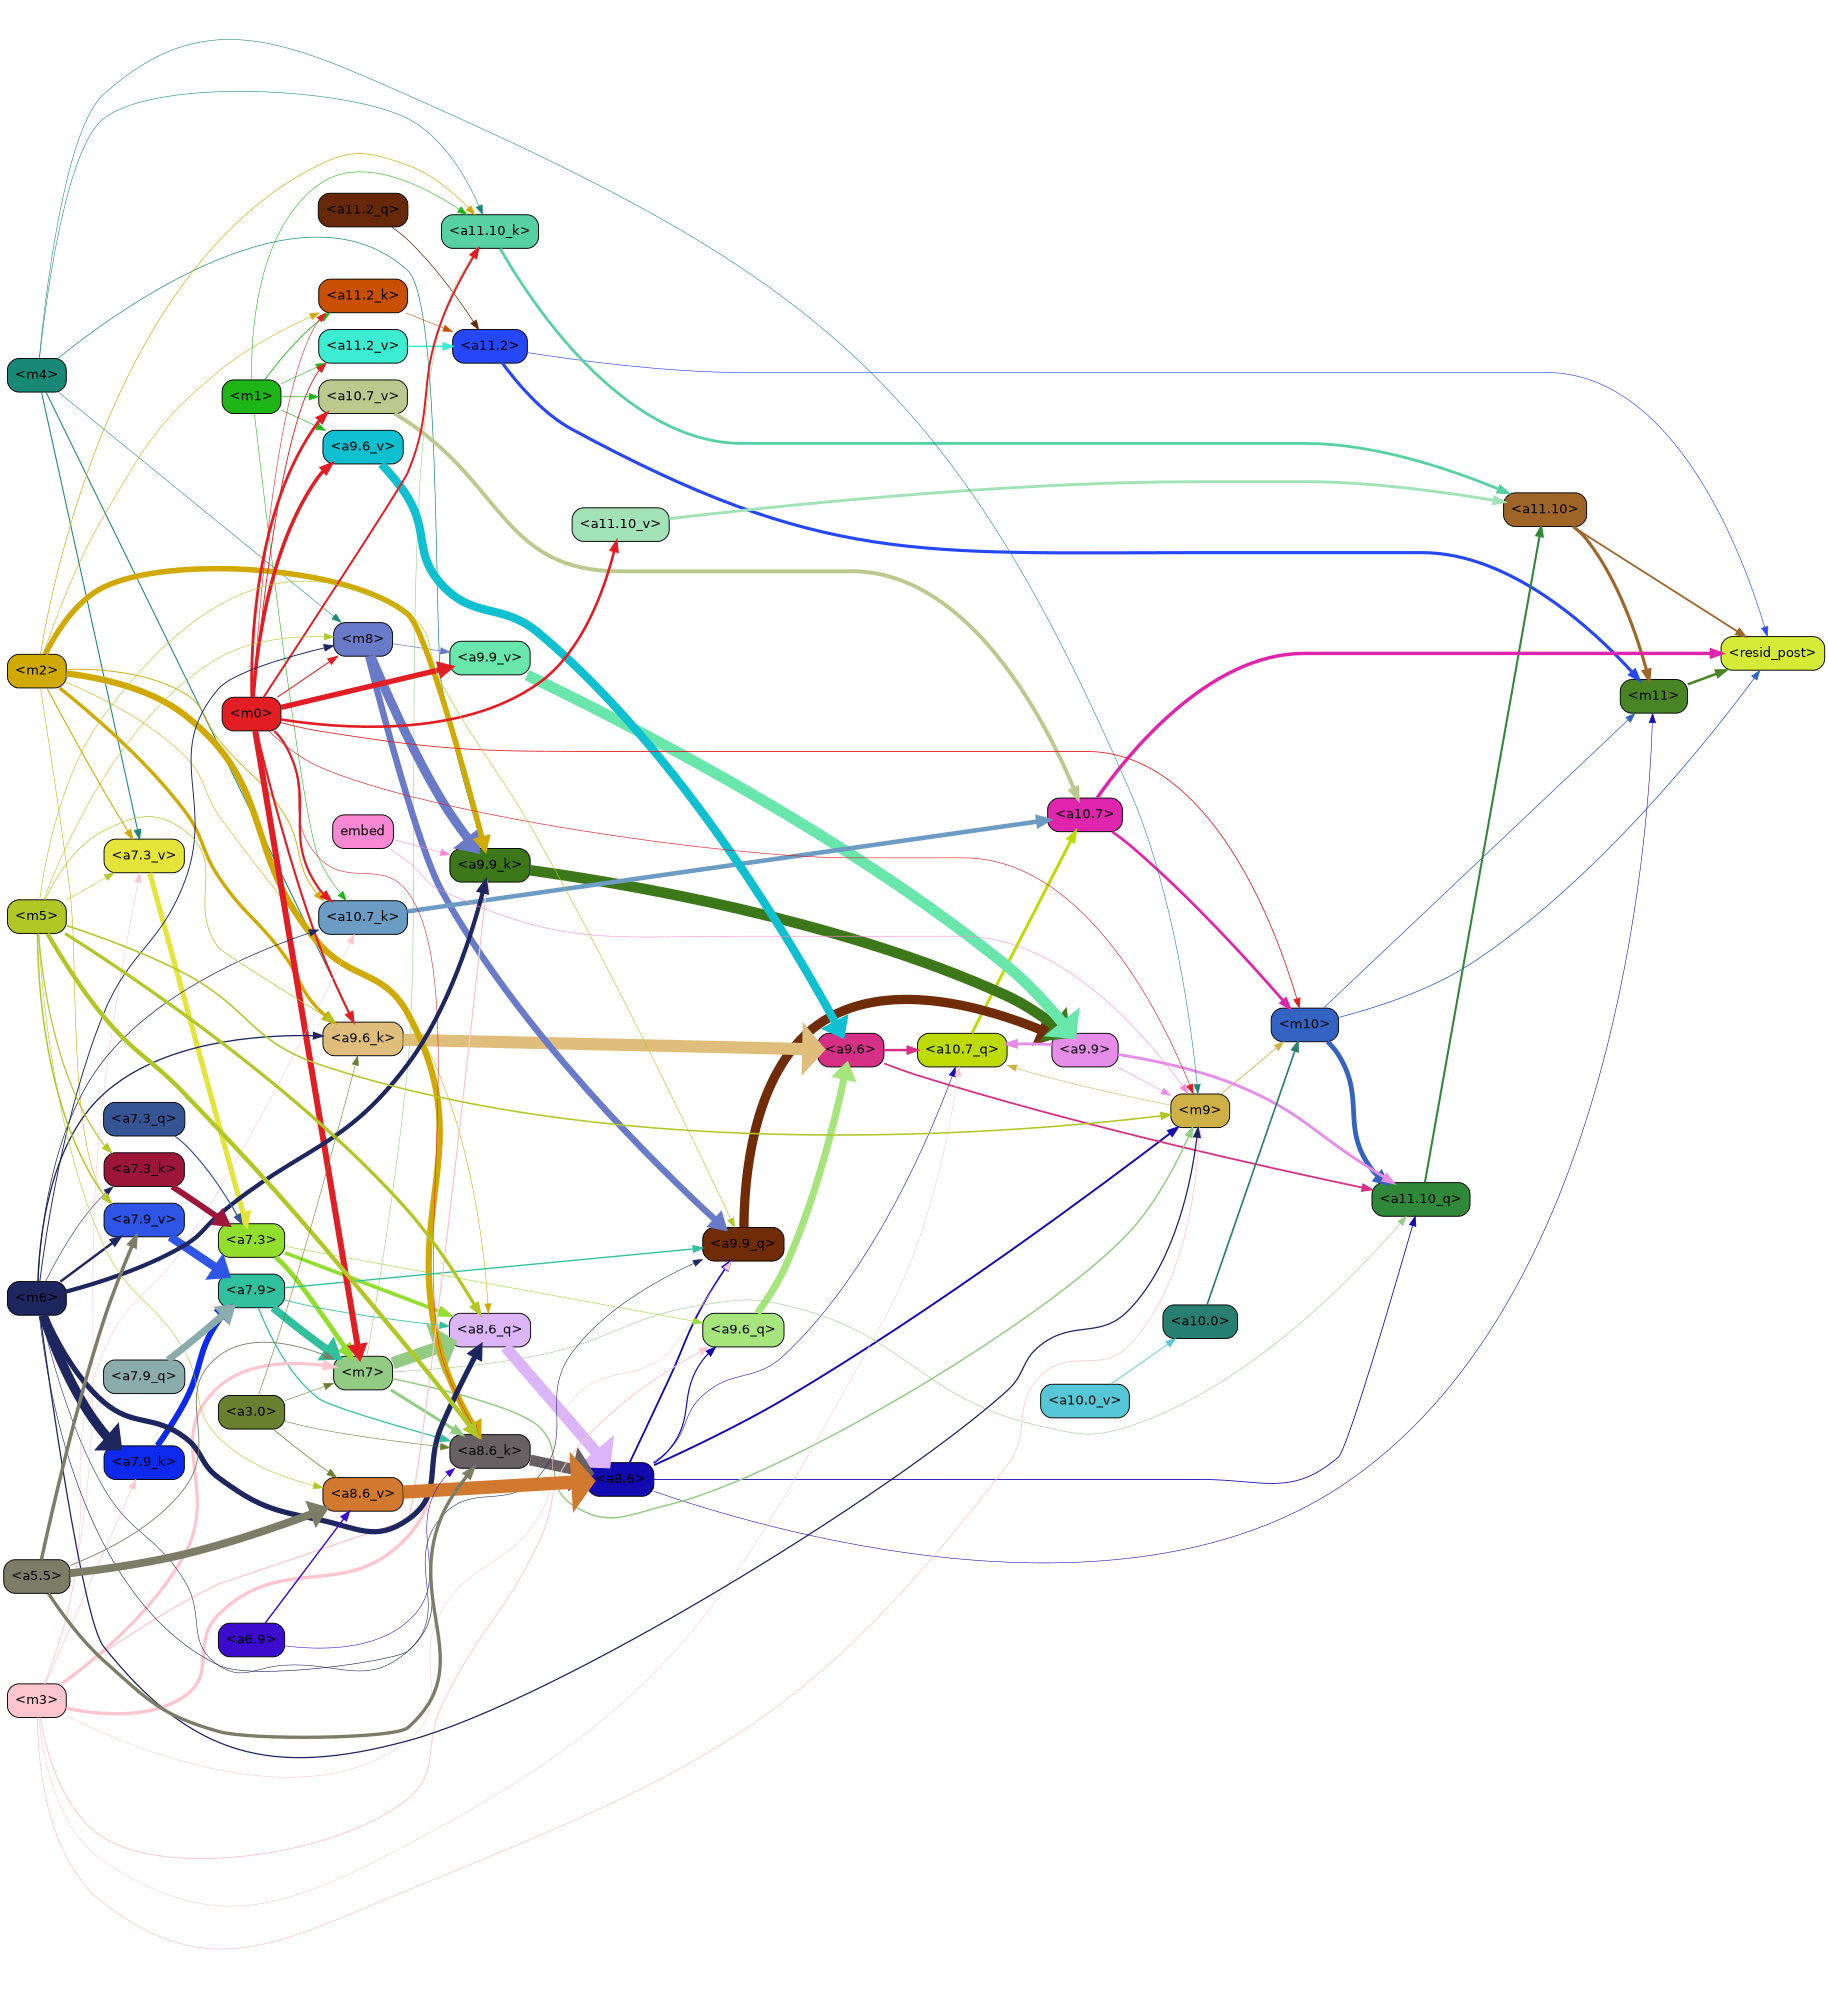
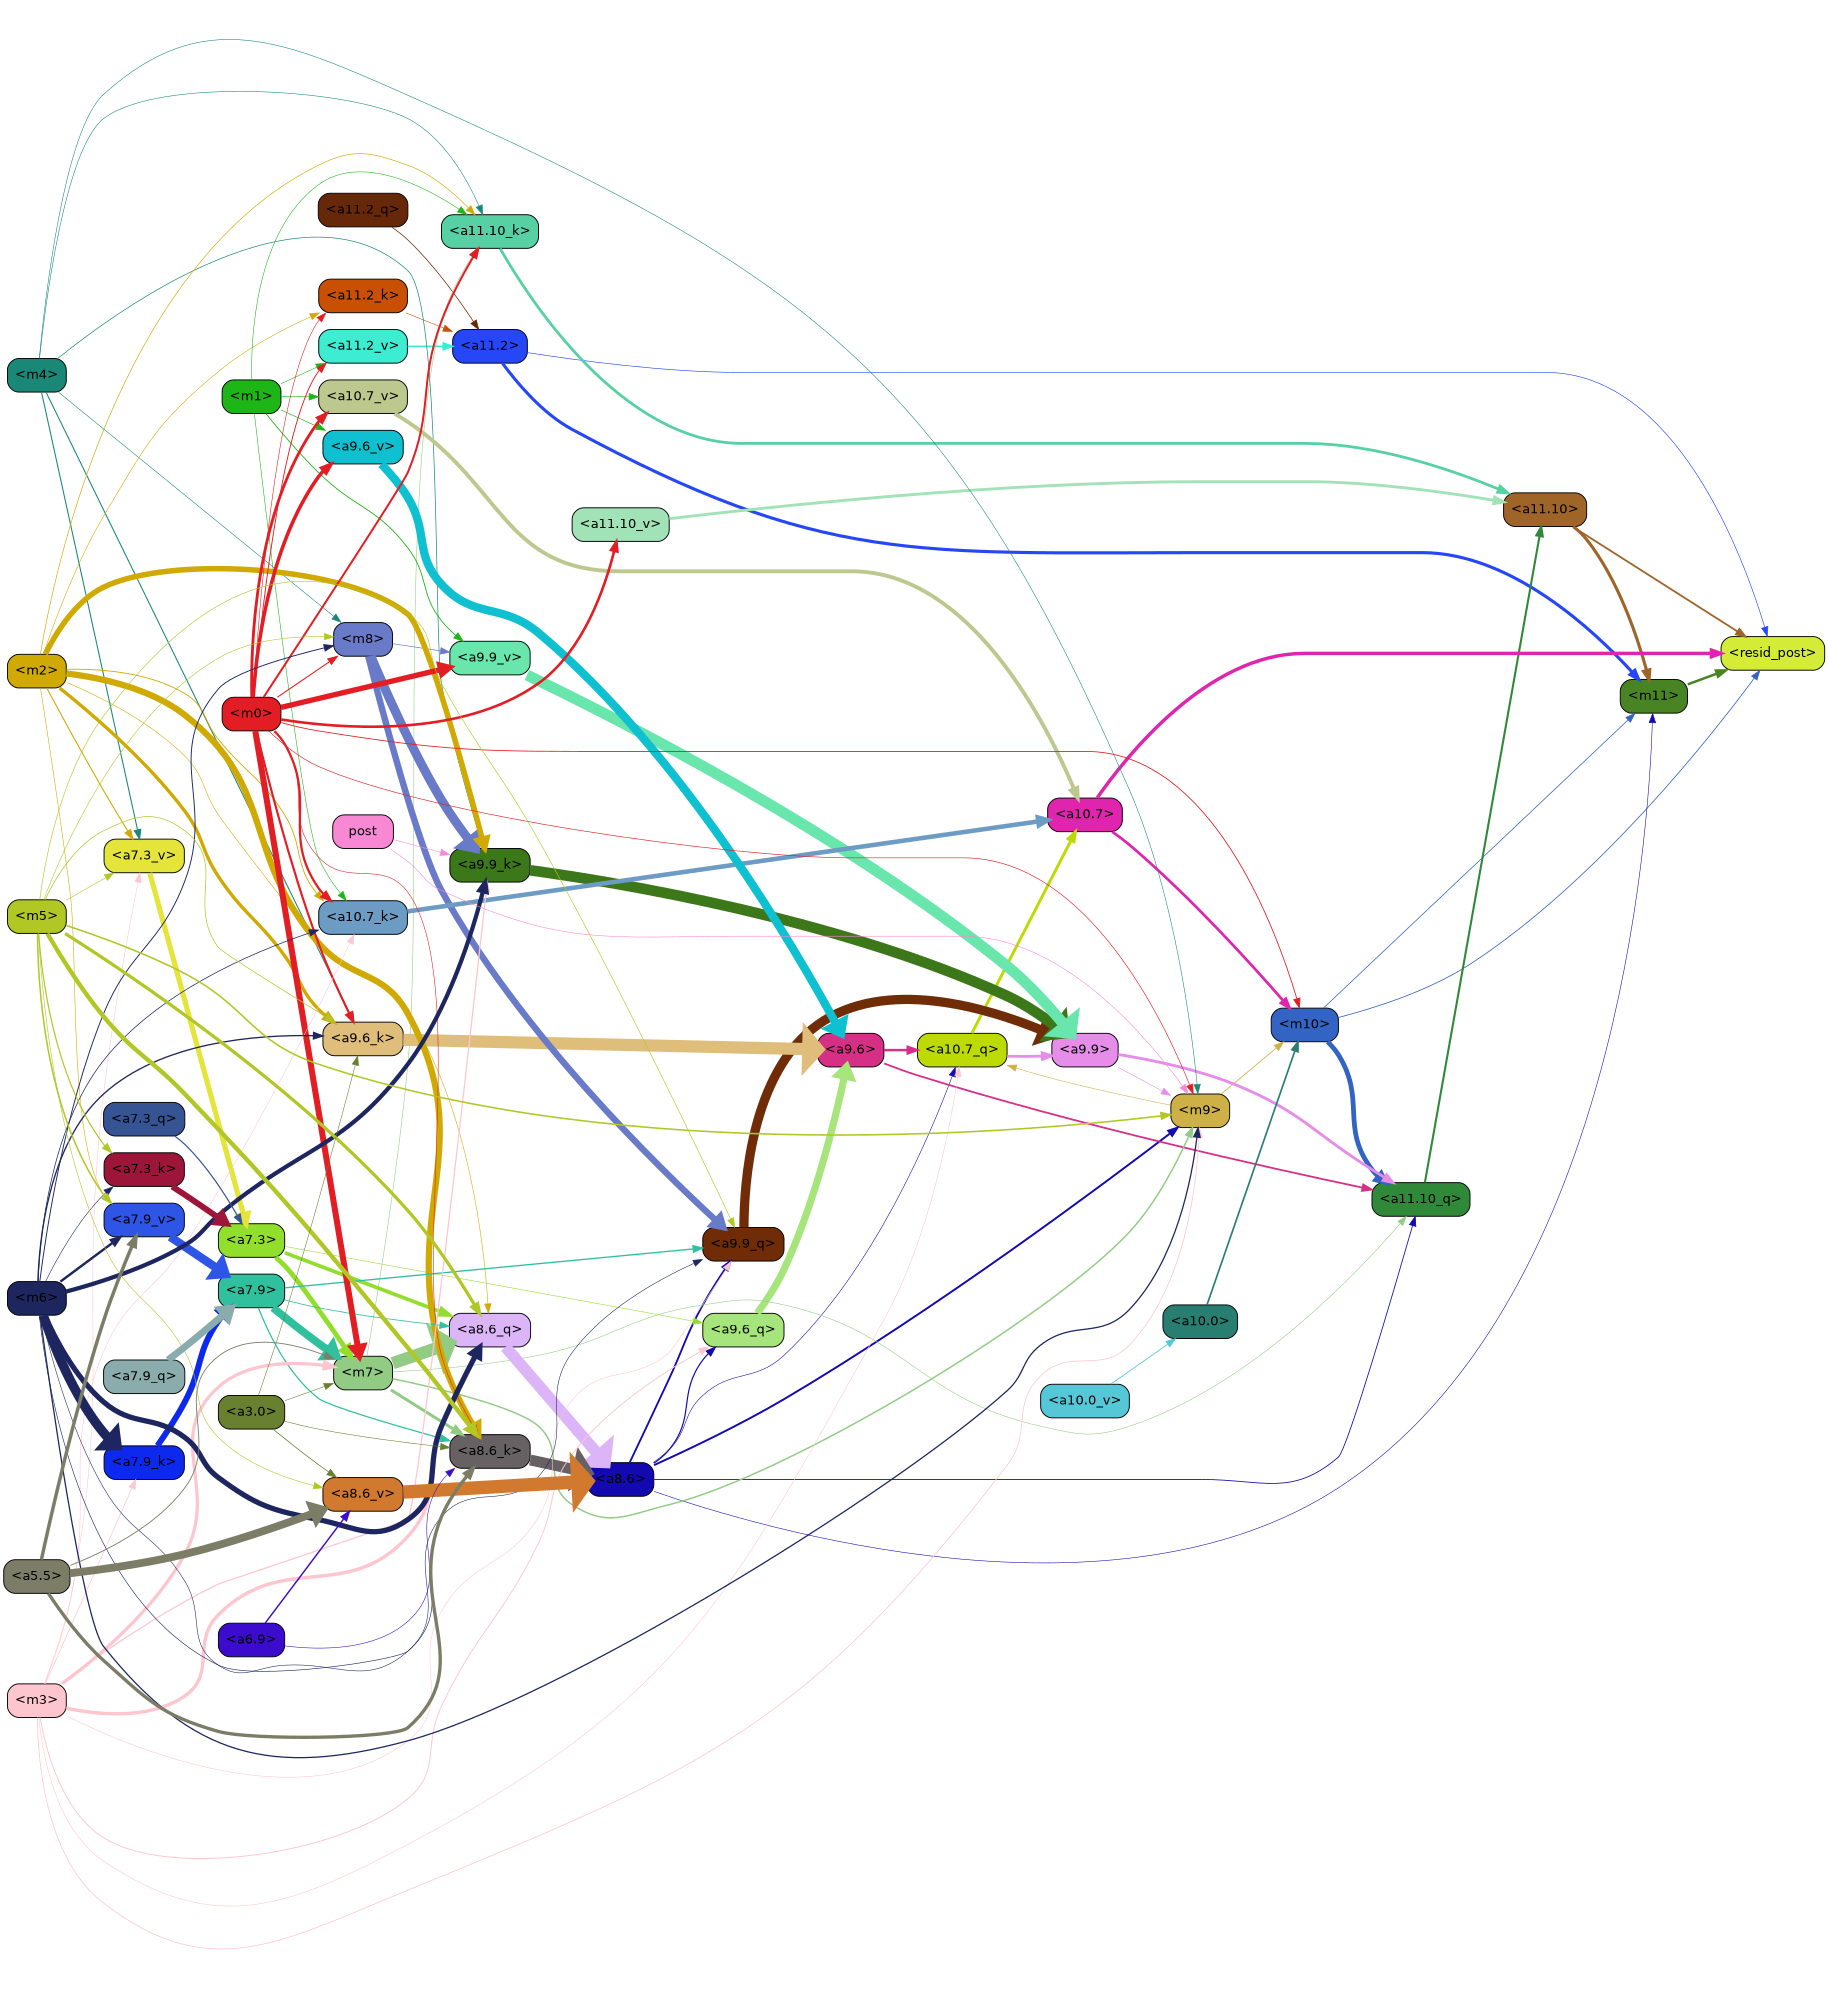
edge "<m1>" -> "<a11.2_k>": now "<m1>" -> "<a9.9_v>"
node "embed": label "embed" -> "post"
edge "<a9.9>" -> "<a10.7_q>": reversed
